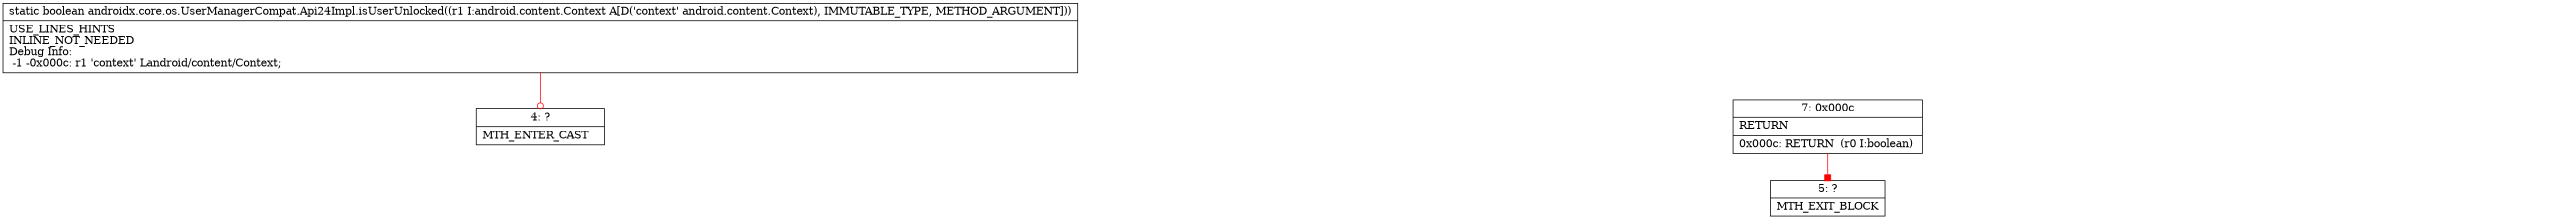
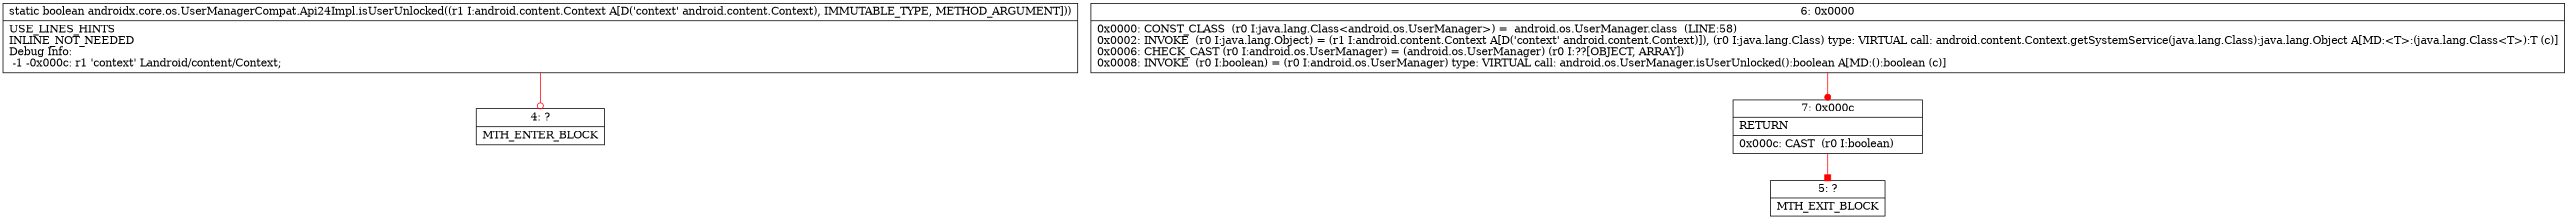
node "6: 0x0000": added
node "4: ?": text "MTH_ENTER_CAST" -> "MTH_ENTER_BLOCK"
node "7: 0x000c": text "0x000c: RETURN  (r0 I:boolean)" -> "0x000c: CAST  (r0 I:boolean)"
